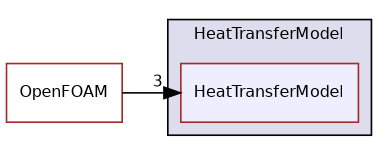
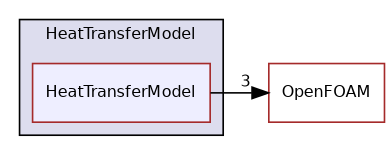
edge "OpenFOAM" -> "HeatTransferModel": reversed
